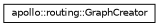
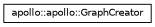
node "apollo::routing::GraphCreator": label "apollo::routing::GraphCreator" -> "apollo::apollo::GraphCreator"
